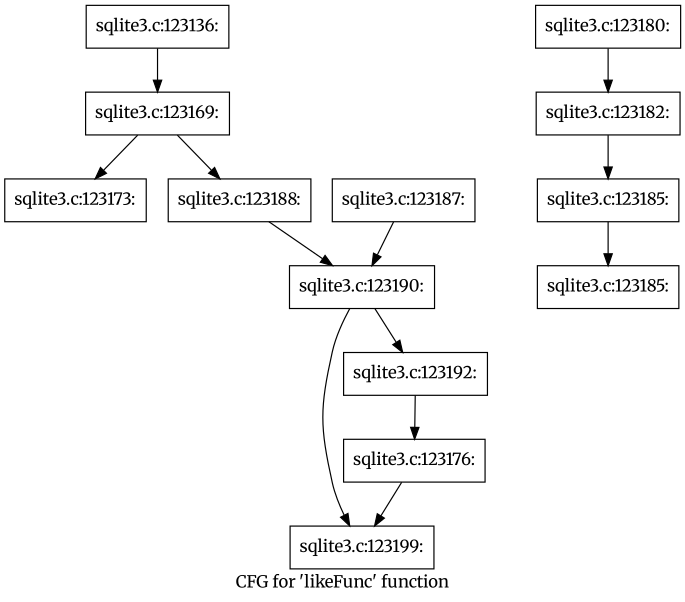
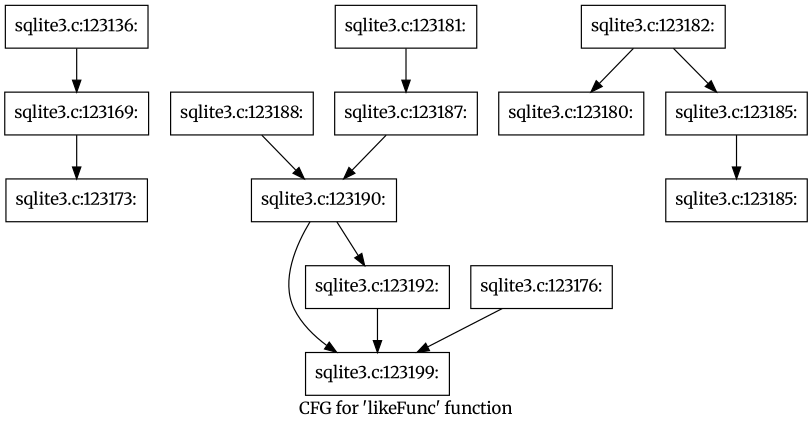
node "sqlite3.c:123181:": added
edge "sqlite3.c:123180:" -> "sqlite3.c:123182:": reversed
edge "sqlite3.c:123169:" -> "sqlite3.c:123188:": removed
edge "sqlite3.c:123192:" -> "sqlite3.c:123176:": now "sqlite3.c:123192:" -> "sqlite3.c:123199:"
